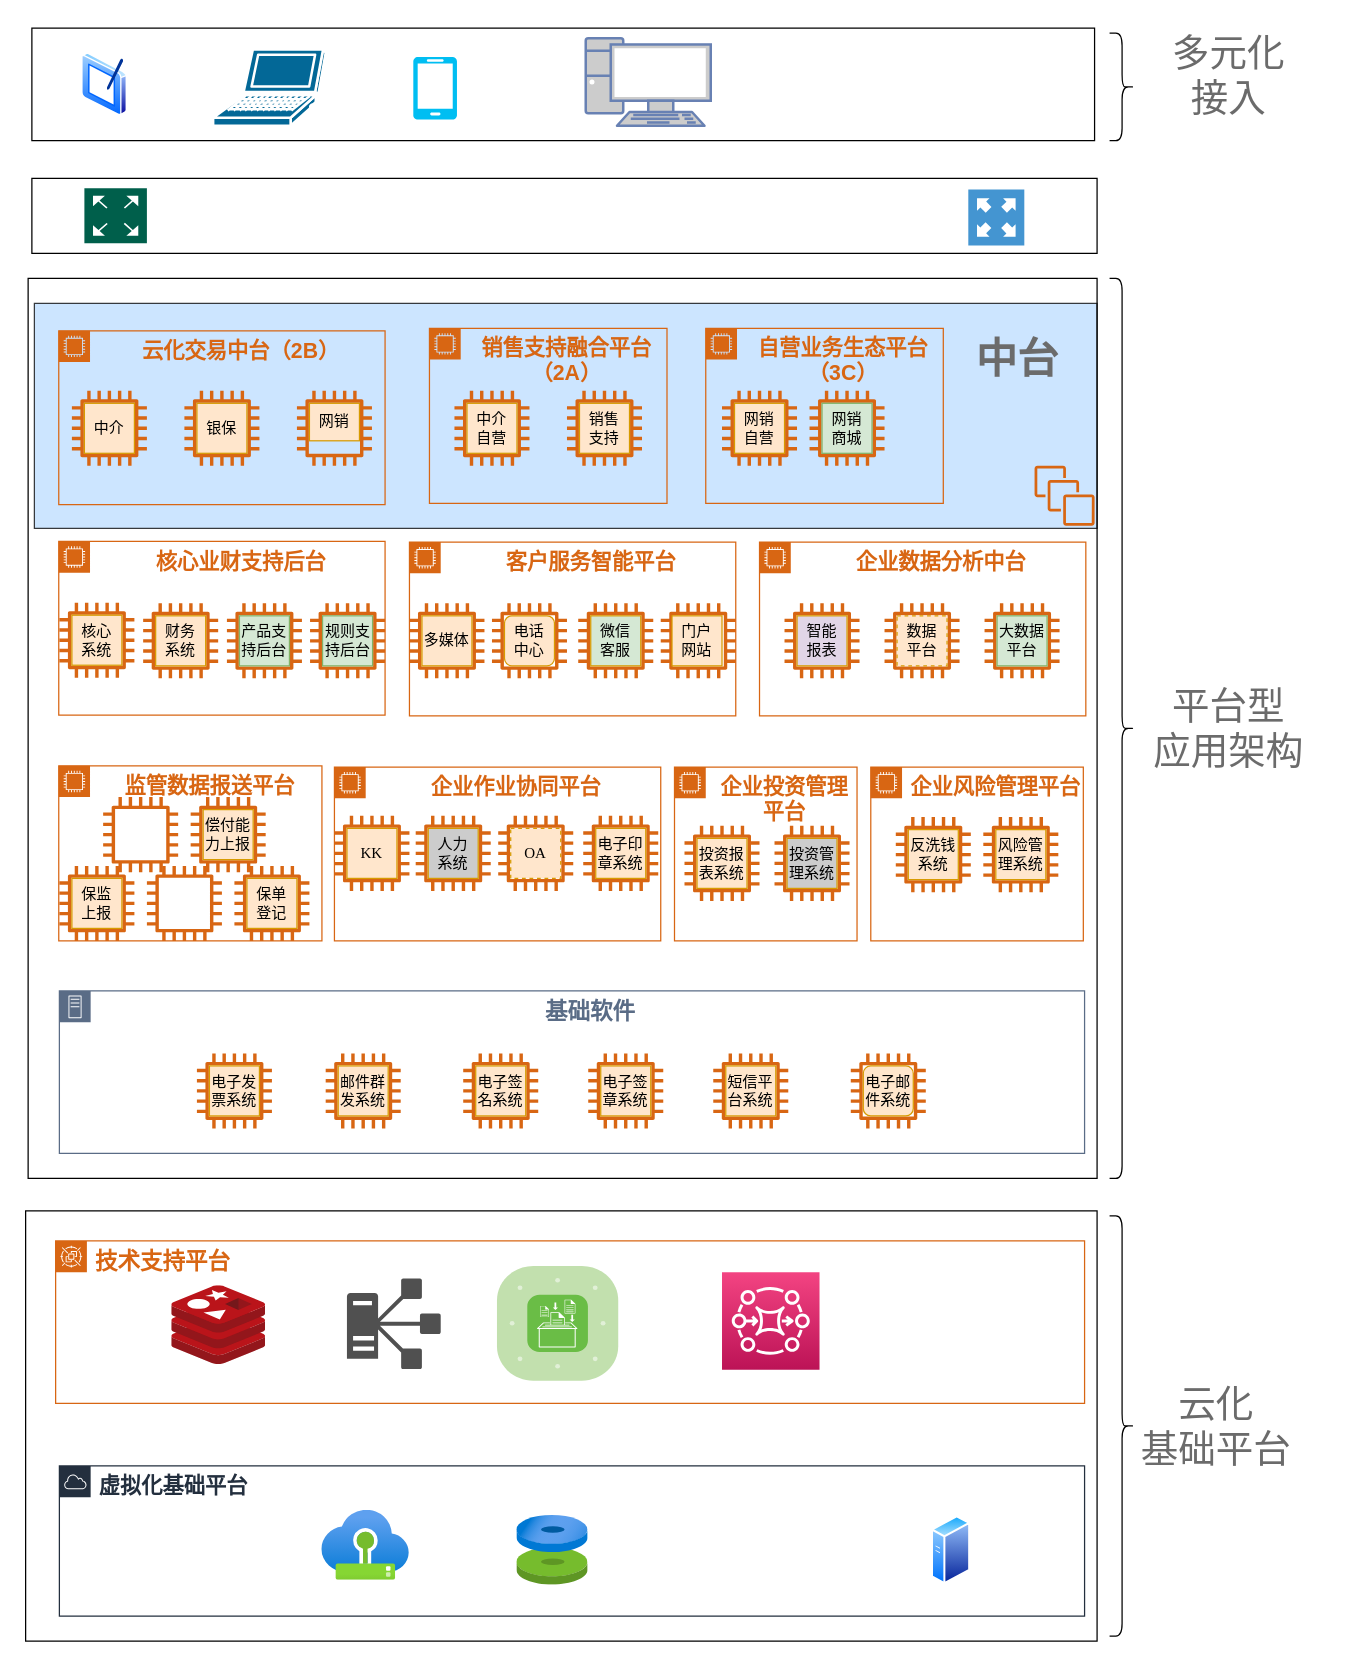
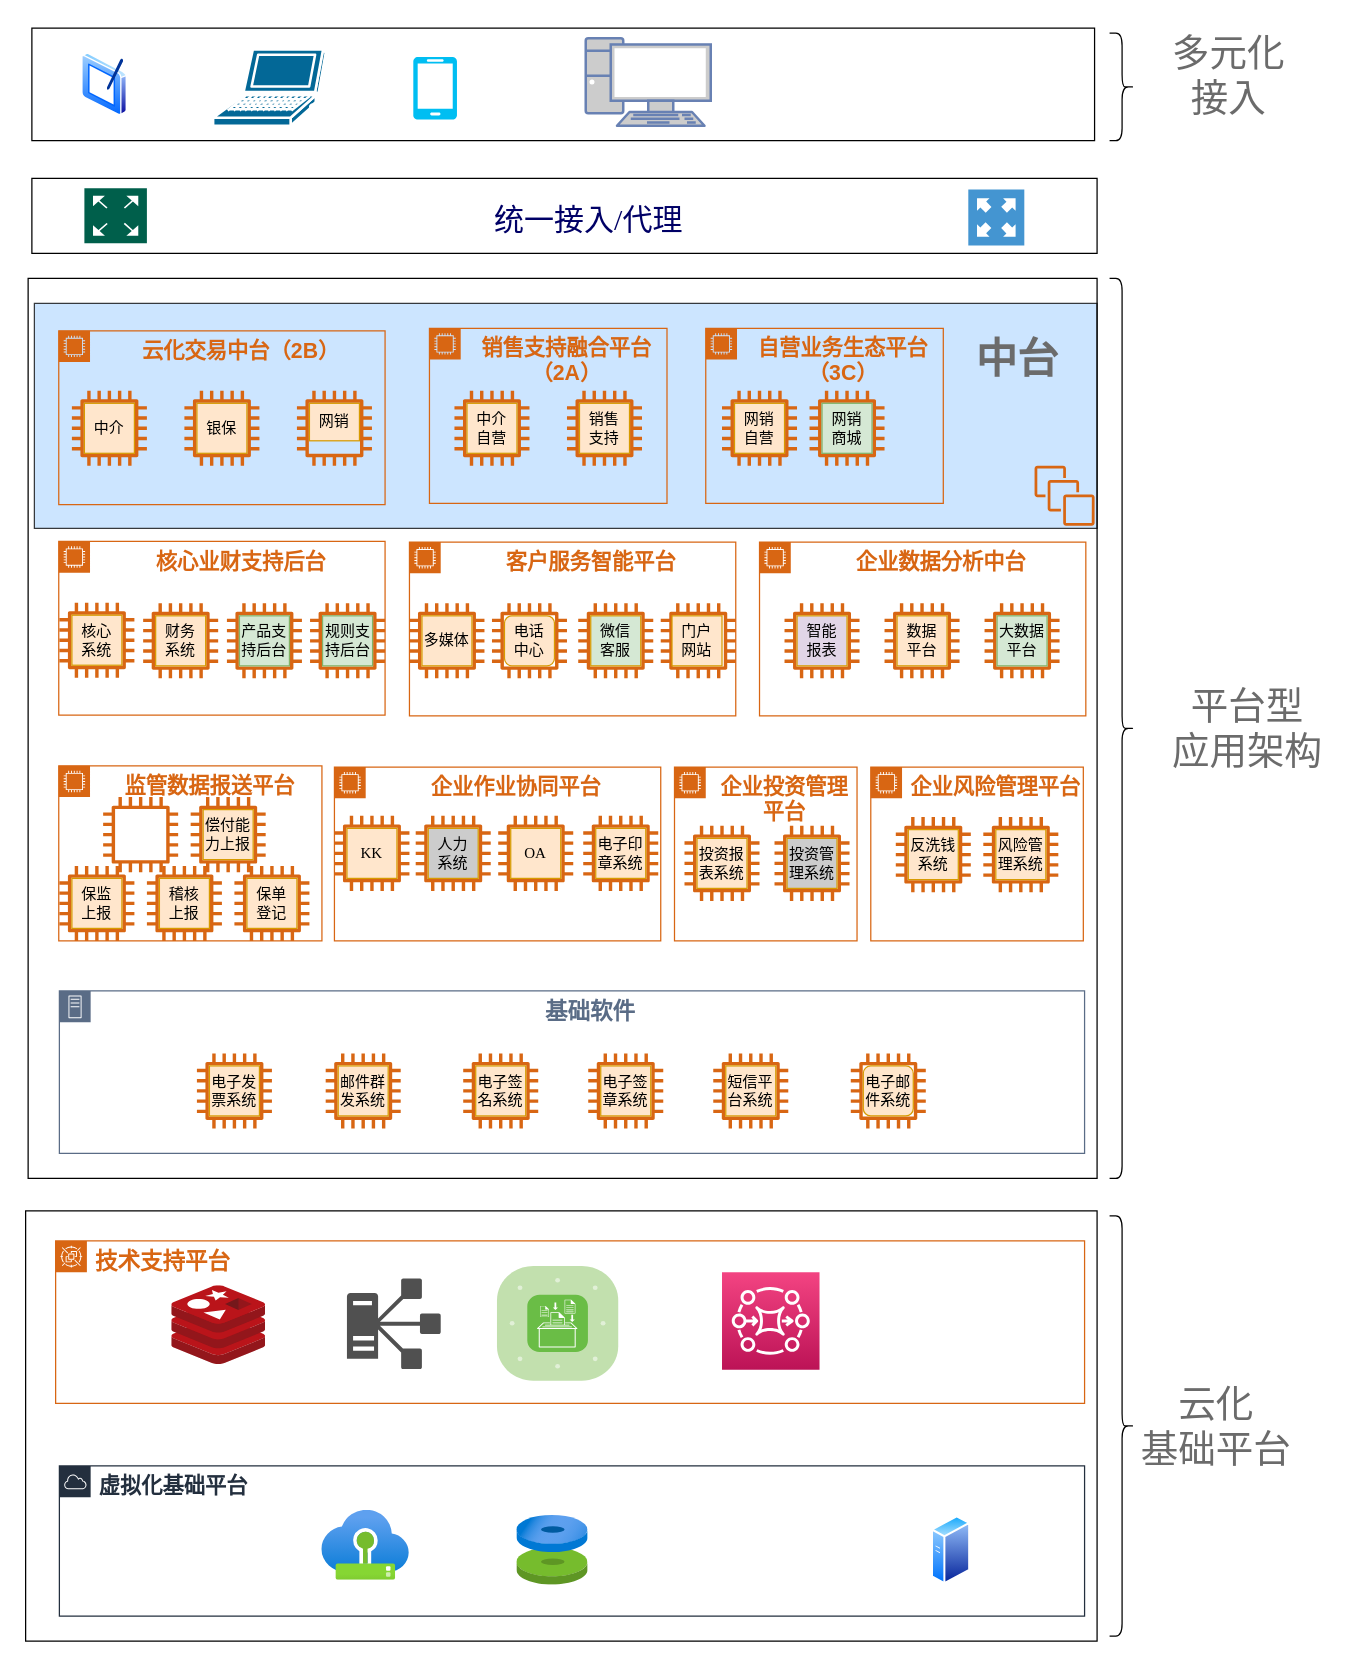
node "统一接入/代理": added
node "数据 平台": style dashed -> solid
node "平台型 应用架构": moved (1228, 728) -> (1247, 728)
node "OA": style dashed -> solid
node "稽核 上报": added
